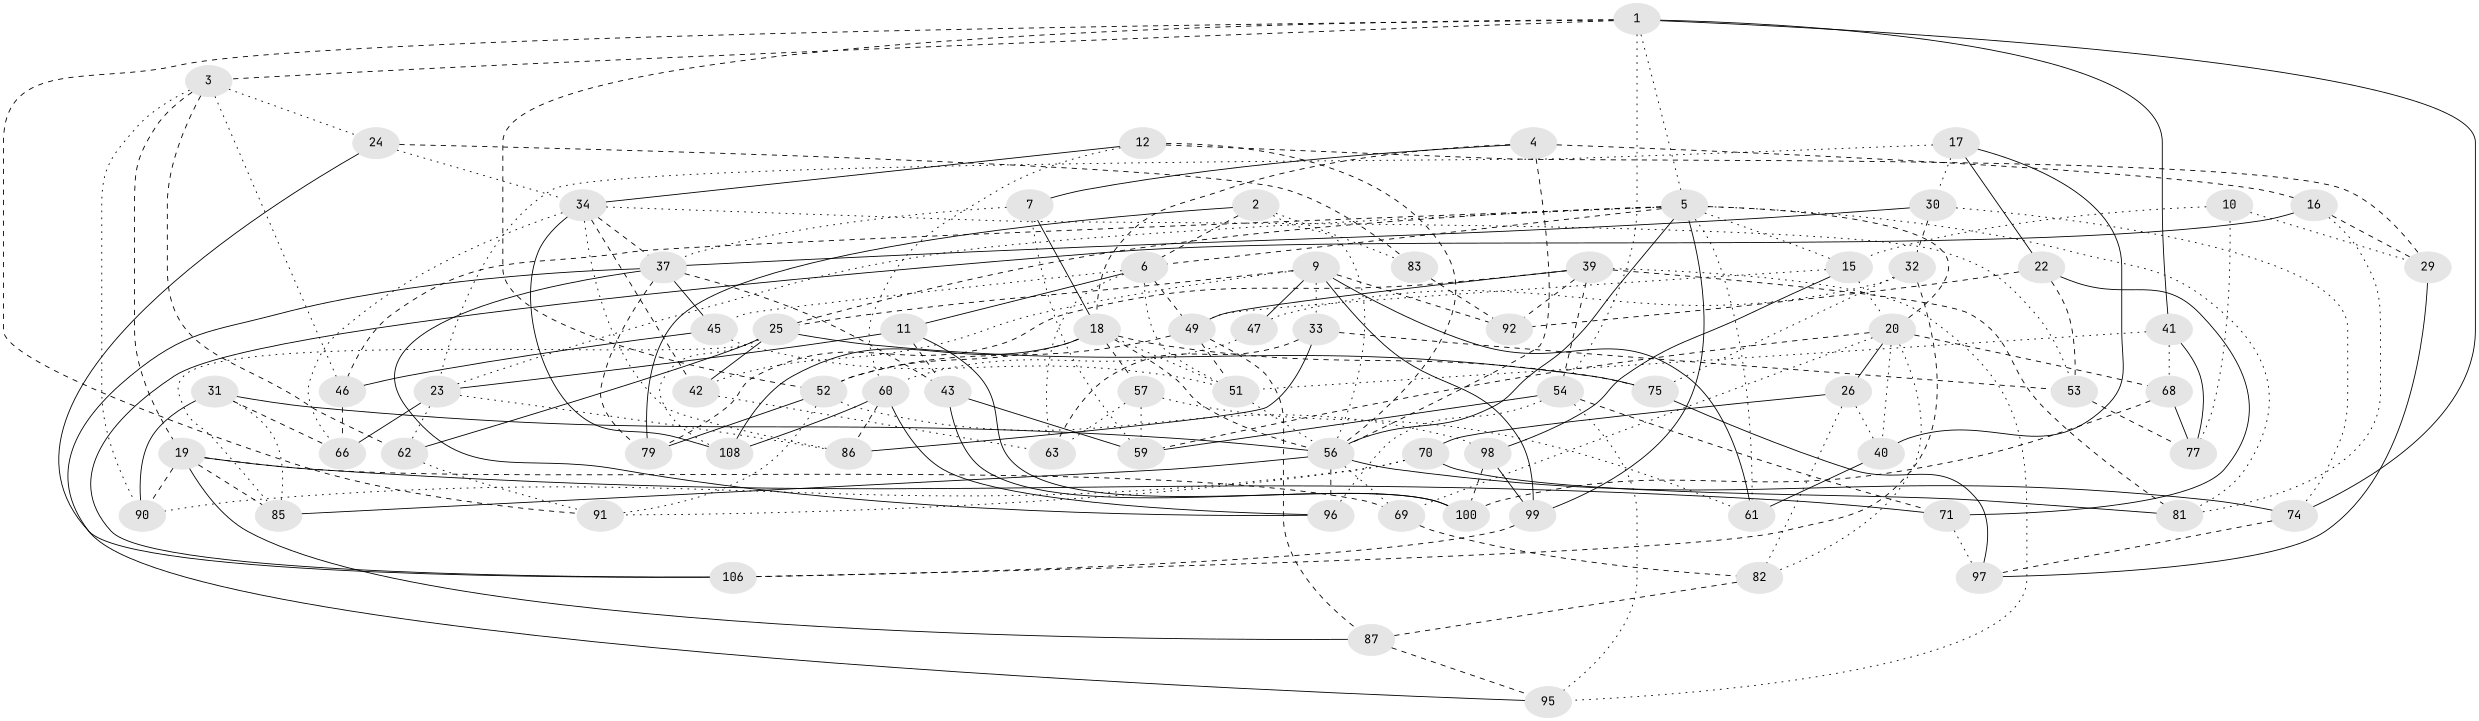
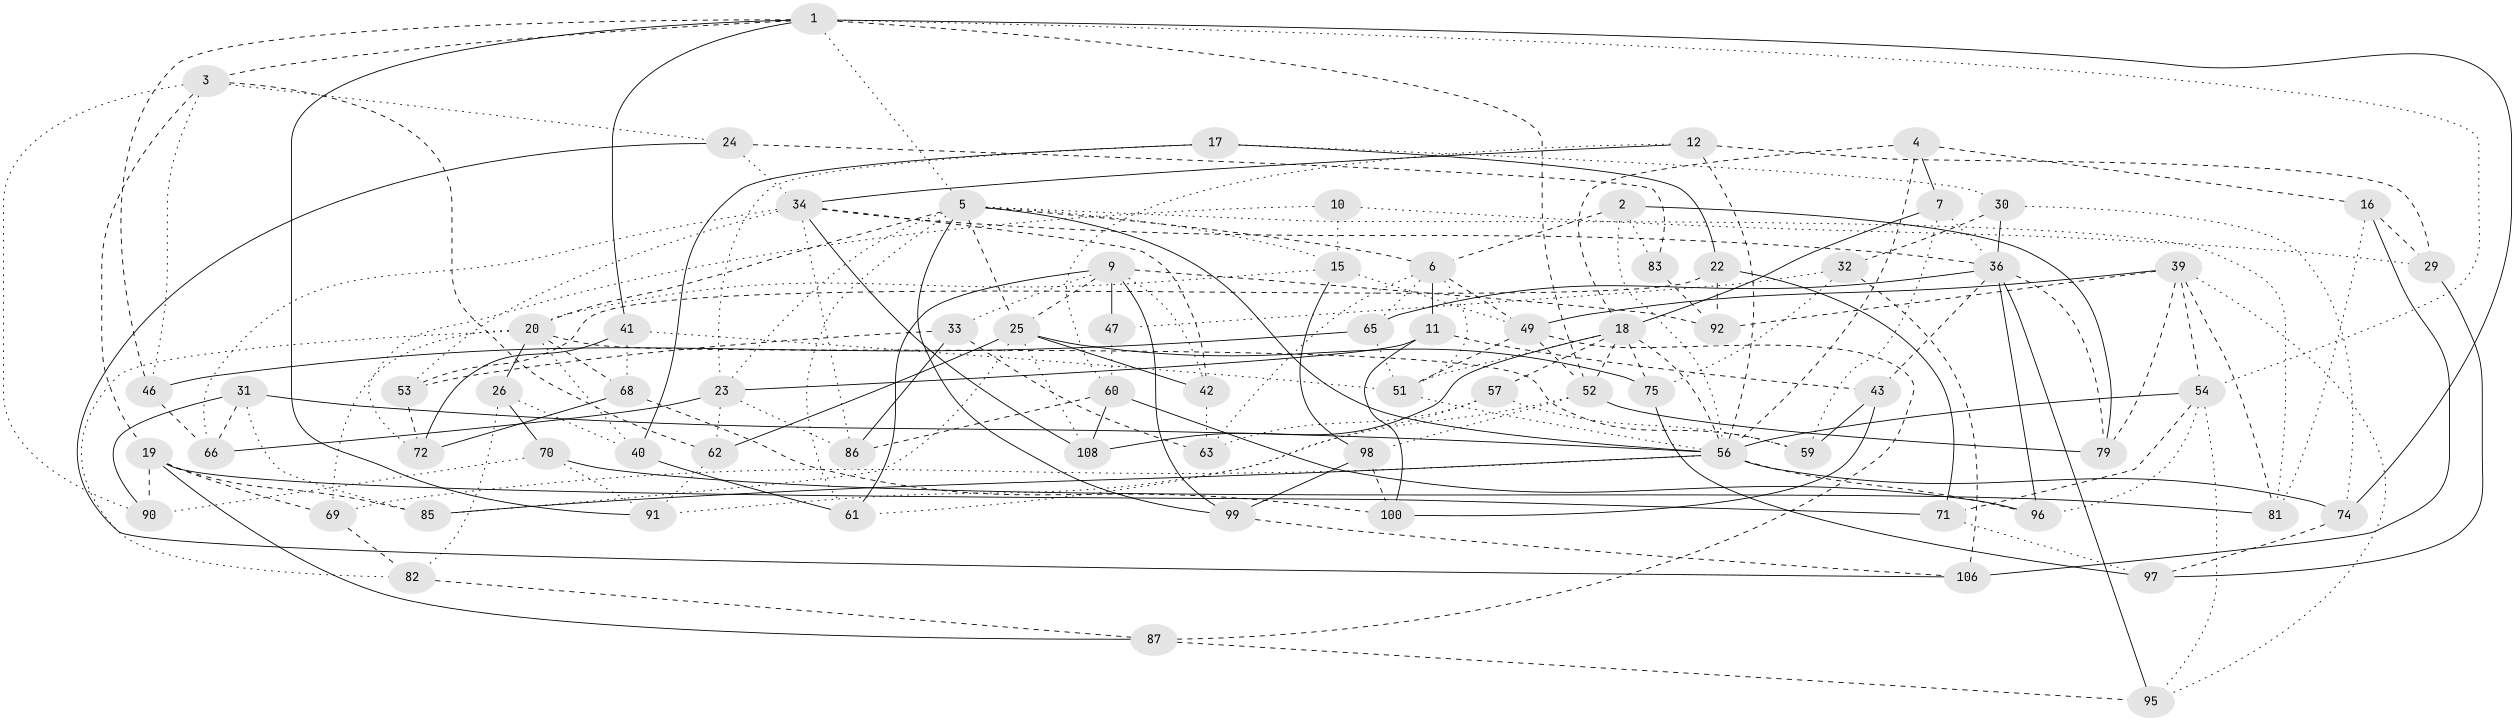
edge "1" -- "91": style dashed -> solid
edge "5" -- "46": now "1" -- "46"
node "37": label "37" -> "36"
node "45": label "45" -> "65"
edge "54" -- "59": now "54" -- "56"
node "77": label "77" -> "72"
